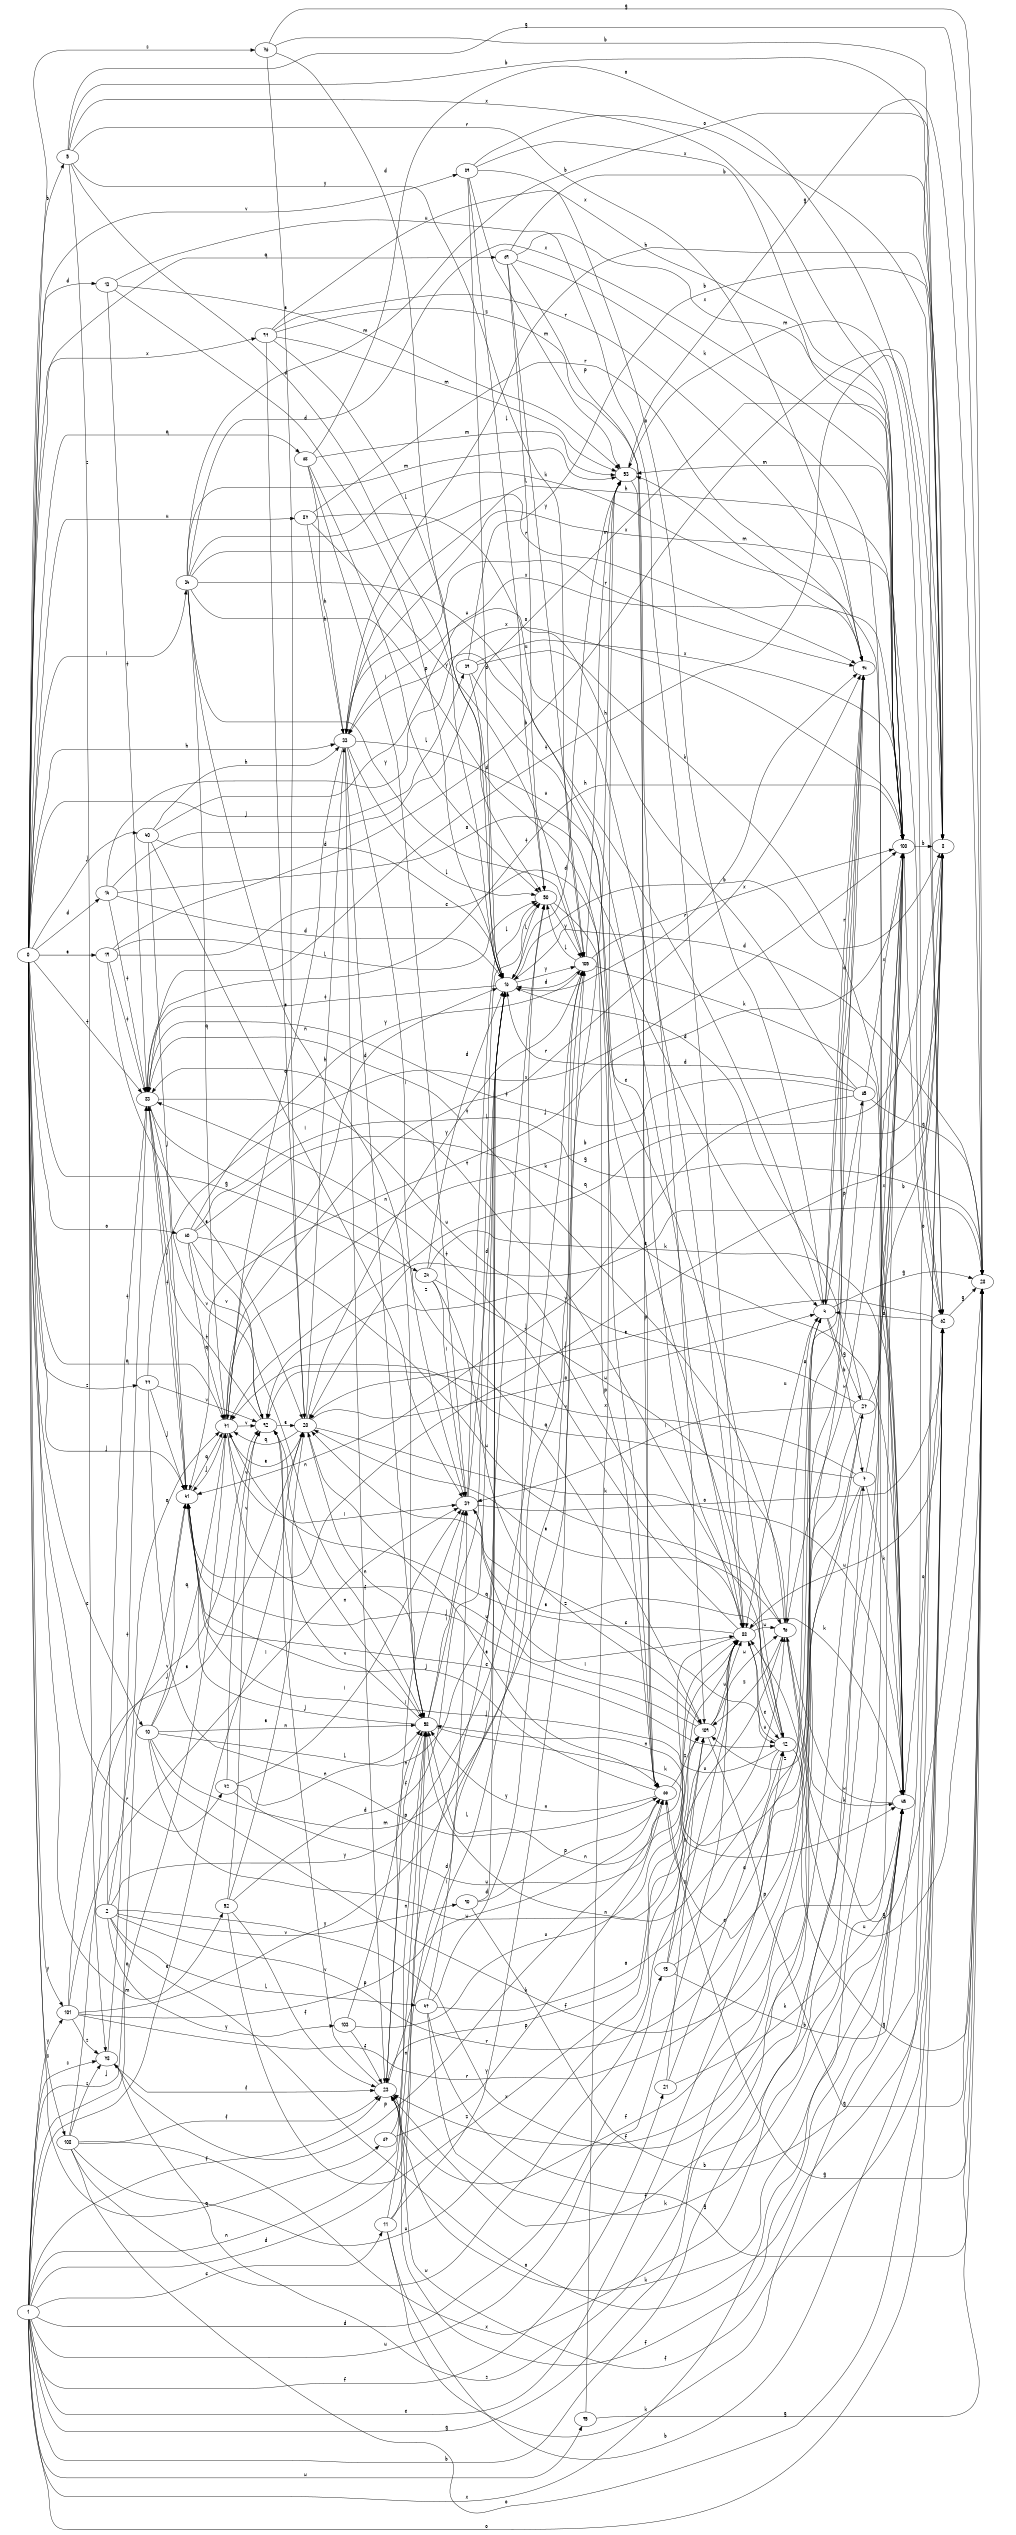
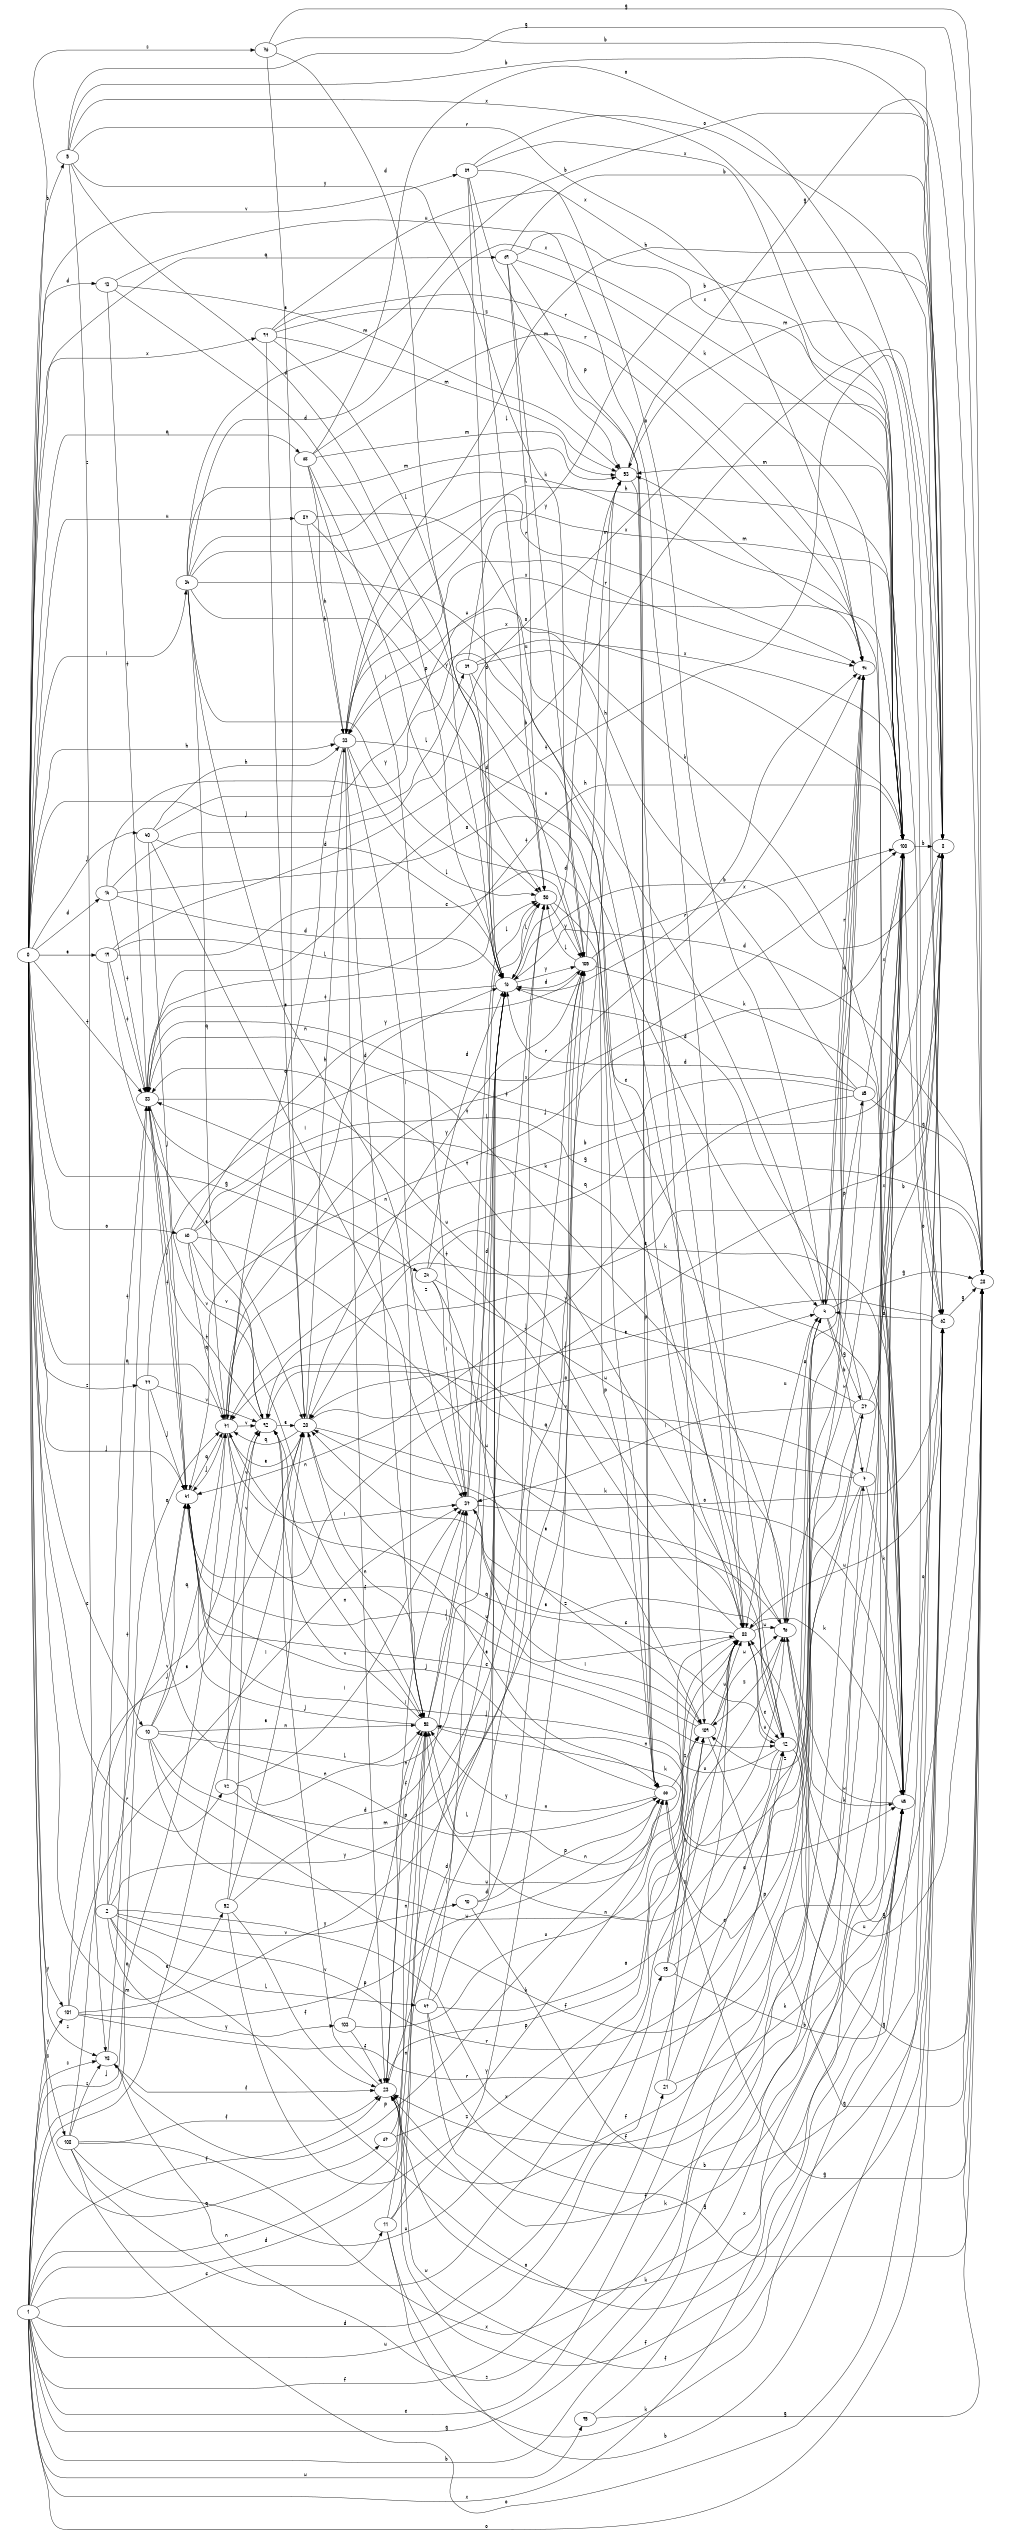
edge "87" -> "74": now "68" -> "74"
edge "95" -> "53": now "95" -> "100"
edge "101" -> "78": now "0" -> "78"
